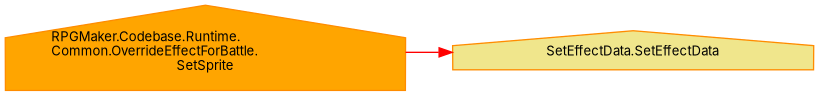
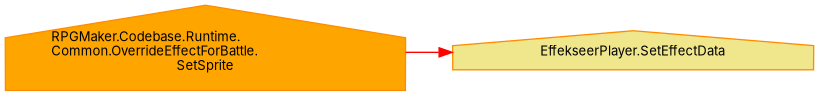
node "SetEffectData.SetEffectData": label "SetEffectData.SetEffectData" -> "EffekseerPlayer.SetEffectData"
